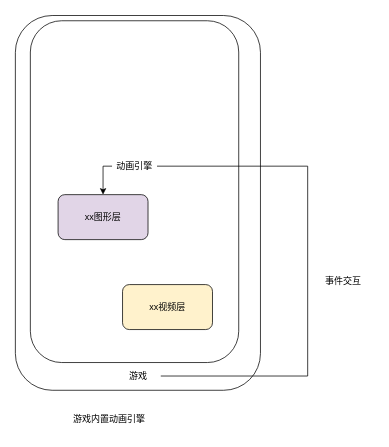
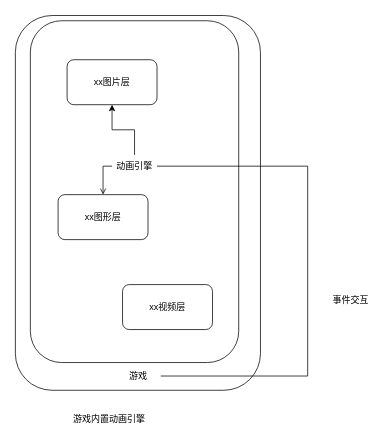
node "xx图片层": added
edge "动画引擎" -> "xx图片层": added
edge "动画引擎" -> "xx图形层": arrowhead classic -> open
node "xx图形层": fillcolor #e1d5e7 -> #ffffff
node "事件交互": moved (344, 282) -> (351, 300)
node "xx视频层": fillcolor #fff2cc -> #ffffff
